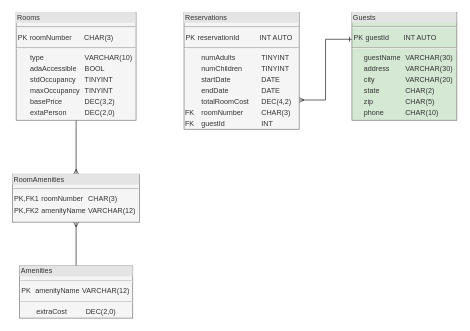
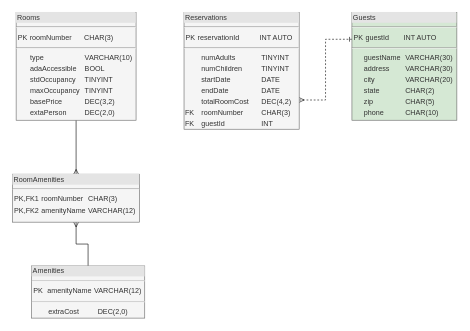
edge "Guests PK guestId INT AUTO guestName VARCHAR(30) address VARCHAR(30) city VARCHAR(20) state CHAR(2) zip CHAR(5) phone CHAR(10)" -- "Reservations PK reservationId INT AUTO numAdults TINYINT numChildren TINYINT startDate DATE endDate DATE totalRoomCost DEC(4,2) FK roomNumber CHAR(3) FK guestId INT": style solid -> dashed
node "Amenities PK amenityName VARCHAR(12) extraCost DEC(2,0)": moved (76, 292) -> (88, 292)
